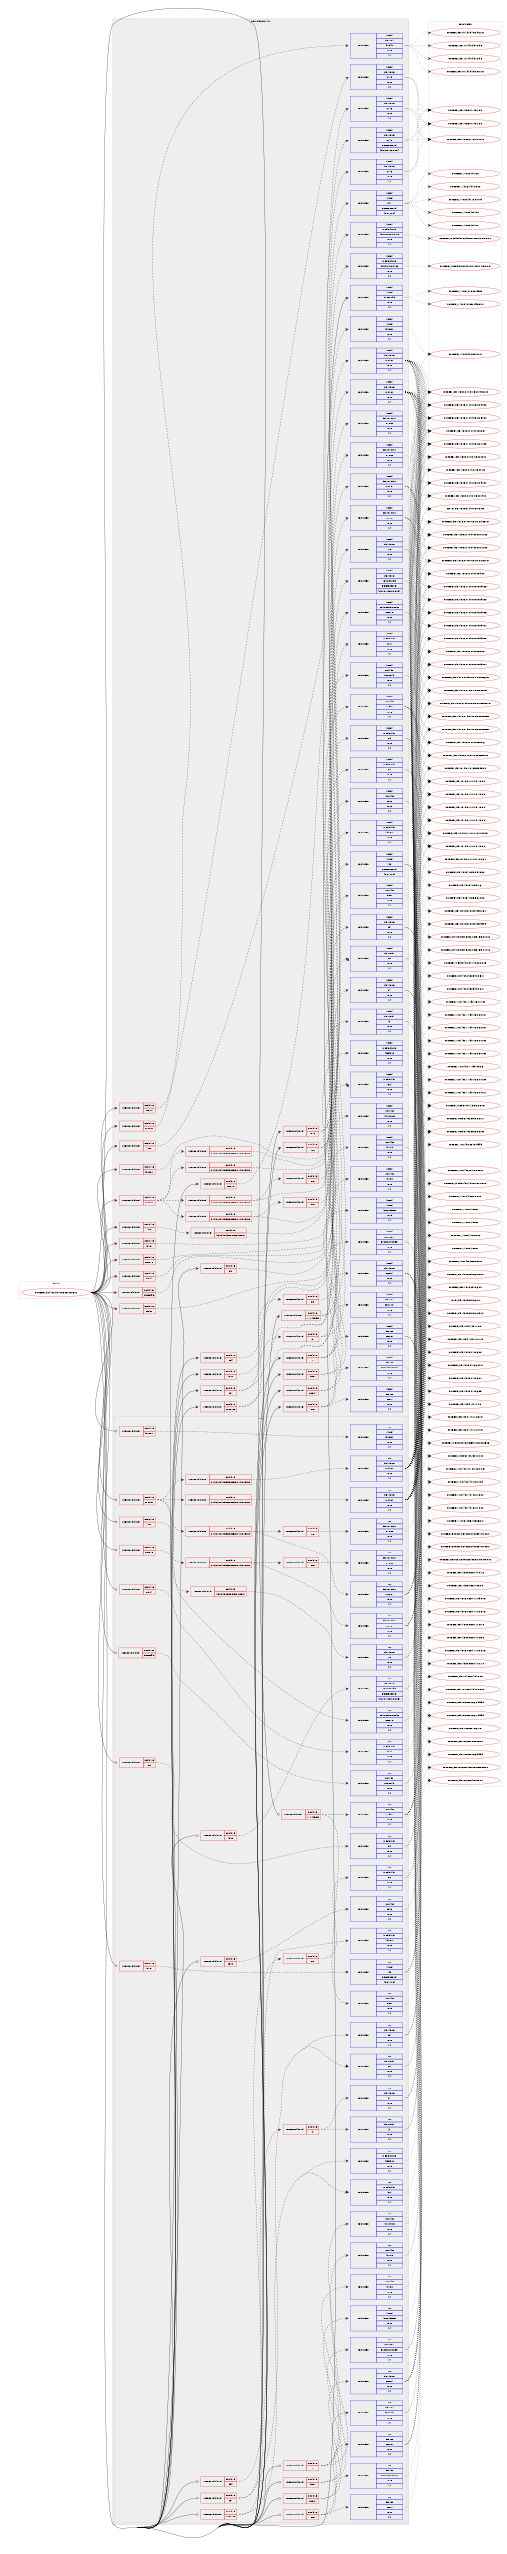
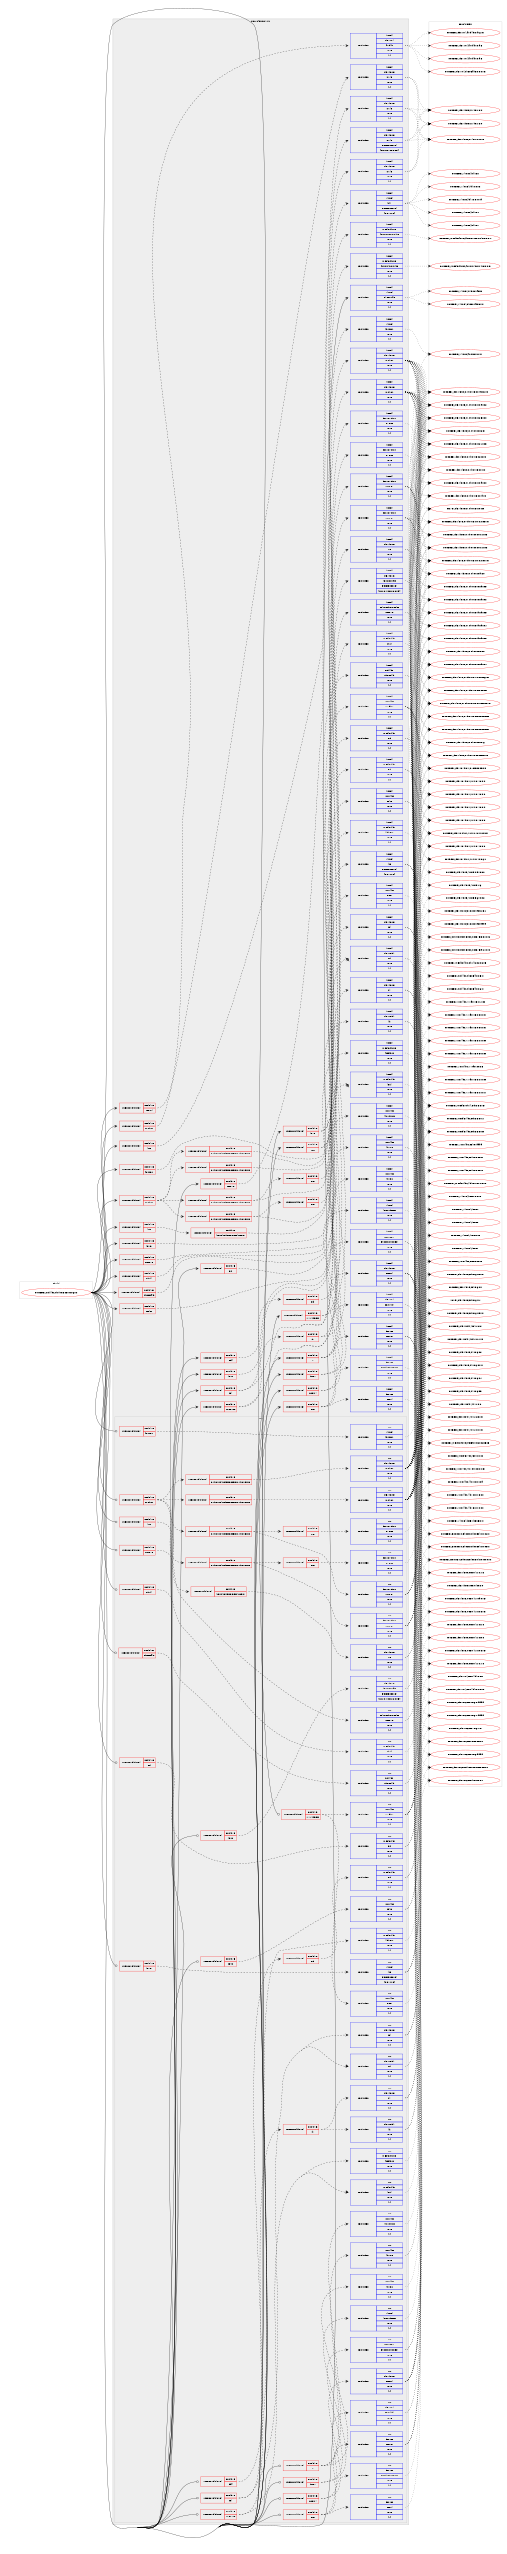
node "portage://dev-ml/findlib-1.8.1-r2": label "portage://dev-ml/findlib-1.8.1-r2" -> "portage://dev-ml/shapefile-1.8.1-r2"
node "portage://x11-libs/cairo-1.18.2": added
